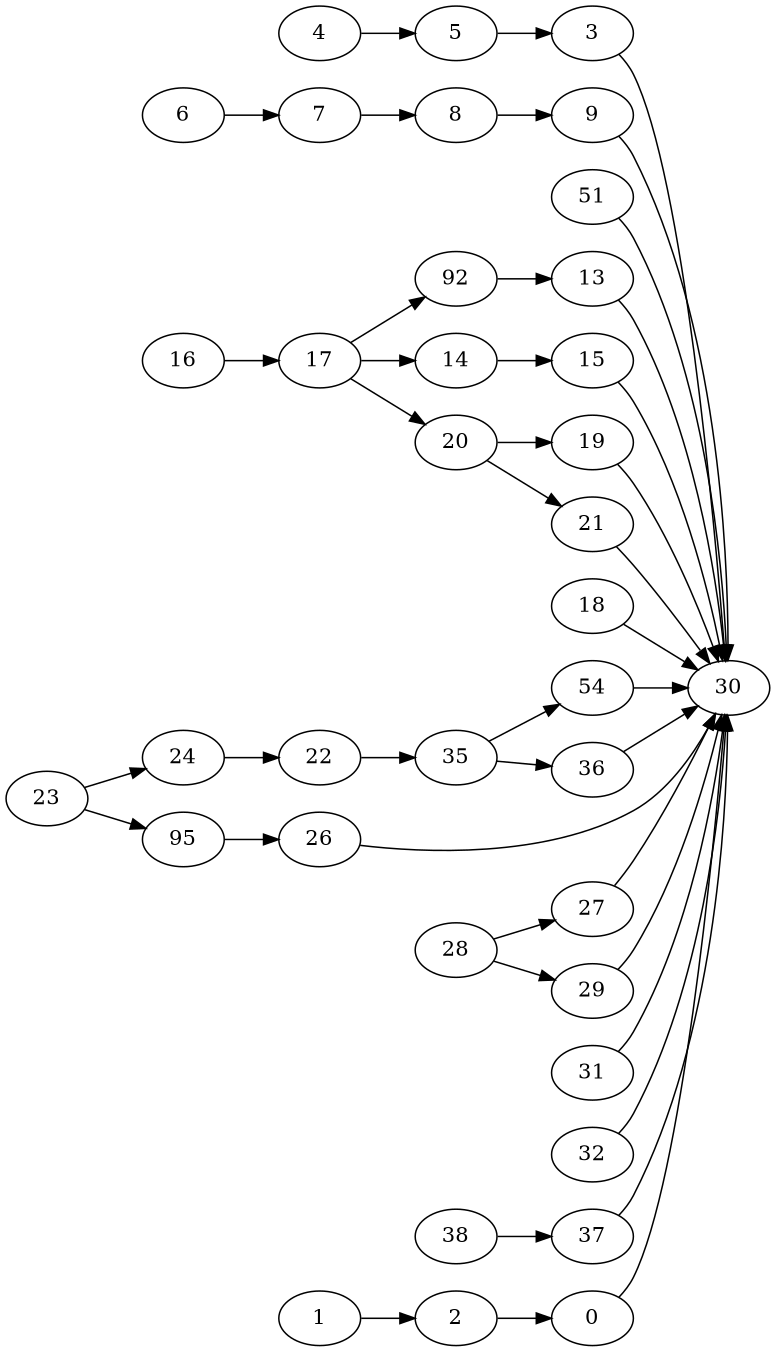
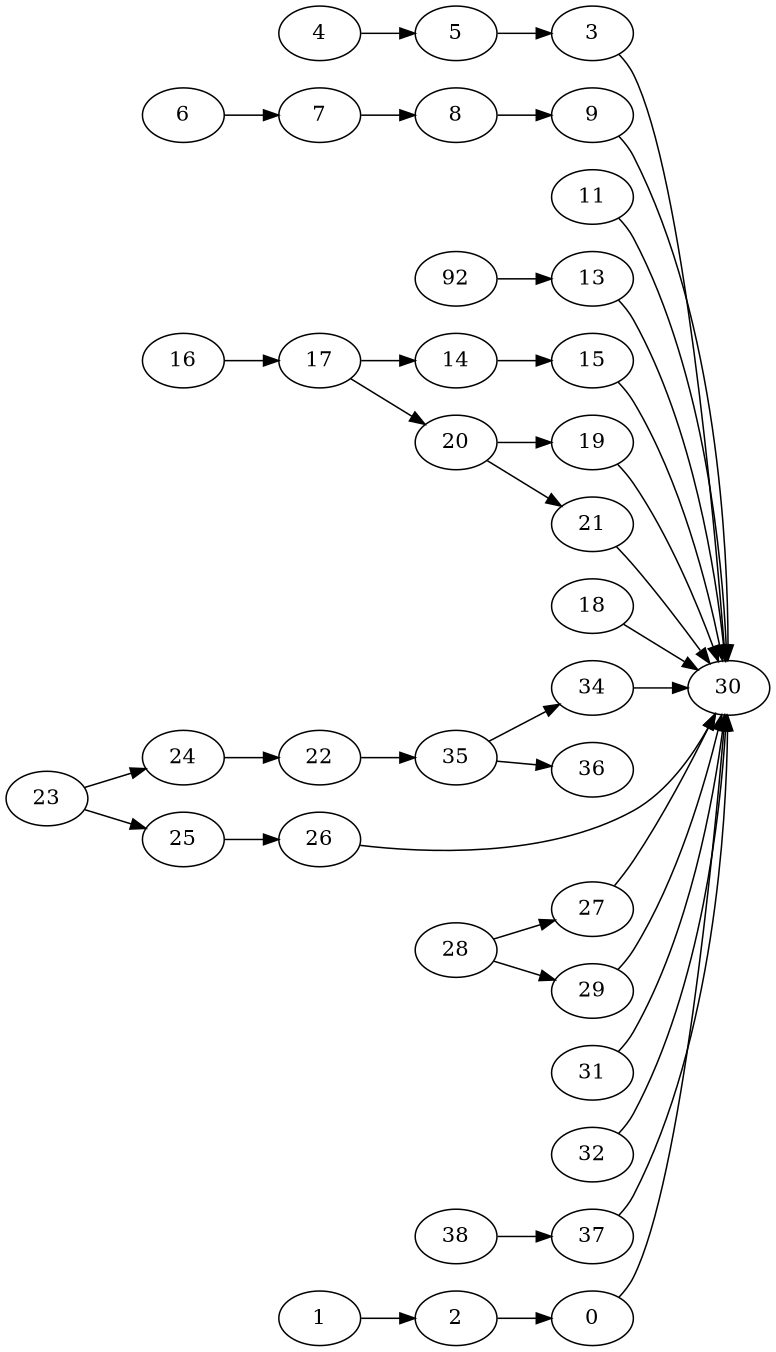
node "51": label "51" -> "11"
edge "17" -> "92": removed
node "54": label "54" -> "34"
edge "36" -> "30": removed
node "95": label "95" -> "25"
